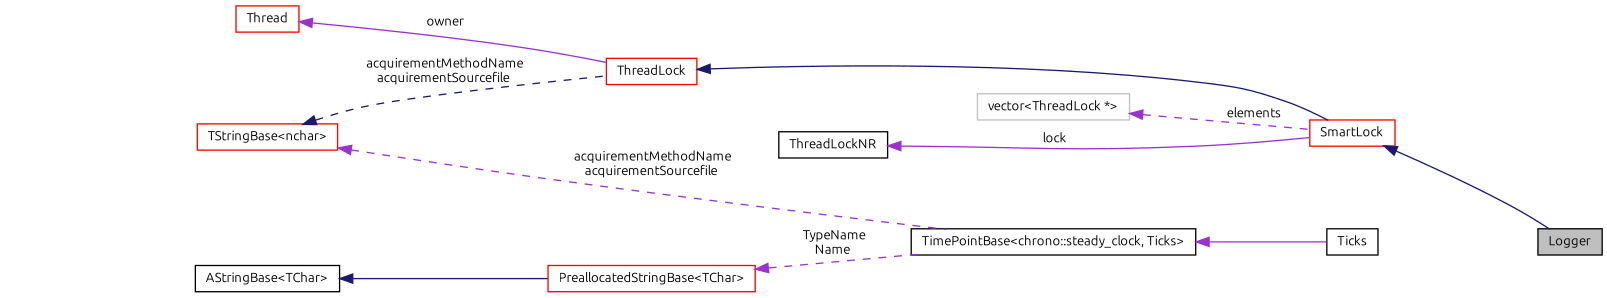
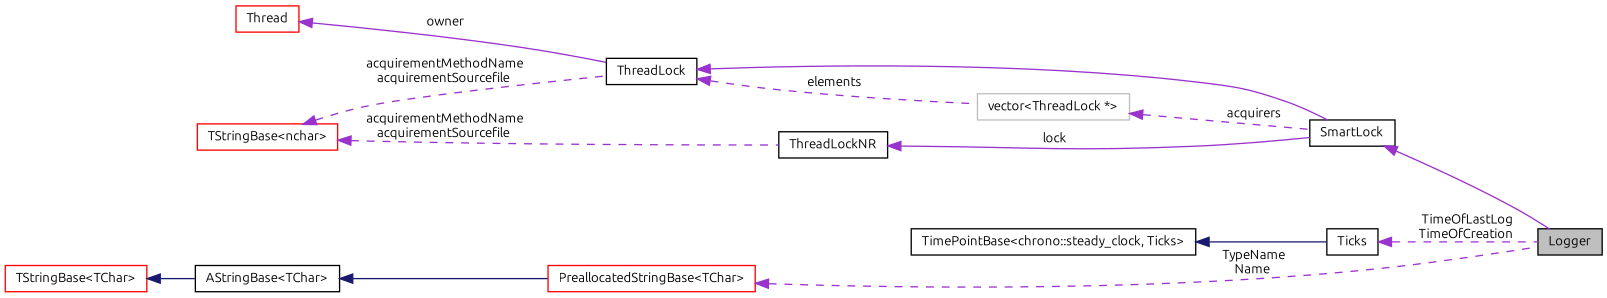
edge "SmartLock" -> "ThreadLock": color midnightblue -> darkorchid3
node "ThreadLock": color red -> black
edge "ThreadLock" -> "TStringBase<nchar>": color midnightblue -> darkorchid3
edge "vector<ThreadLock *>" -> "ThreadLock": added, label "elements"
edge "SmartLock" -> "vector<ThreadLock *>": label " elements" -> " acquirers"
node "SmartLock": color red -> black
edge "Logger" -> "SmartLock": color midnightblue -> darkorchid3
edge "TimePointBase<chrono::steady_clock, Ticks>" -> "TStringBase<nchar>": now "ThreadLockNR" -> "TStringBase<nchar>"
edge "Ticks" -> "TimePointBase<chrono::steady_clock, Ticks>": color darkorchid3 -> midnightblue
edge "Logger" -> "Ticks": added, label "TimeOfLastLog TimeOfCreation"
edge "TimePointBase<chrono::steady_clock, Ticks>" -> "PreallocatedStringBase<TChar>": now "Logger" -> "PreallocatedStringBase<TChar>"
node "TStringBase<TChar>": added
